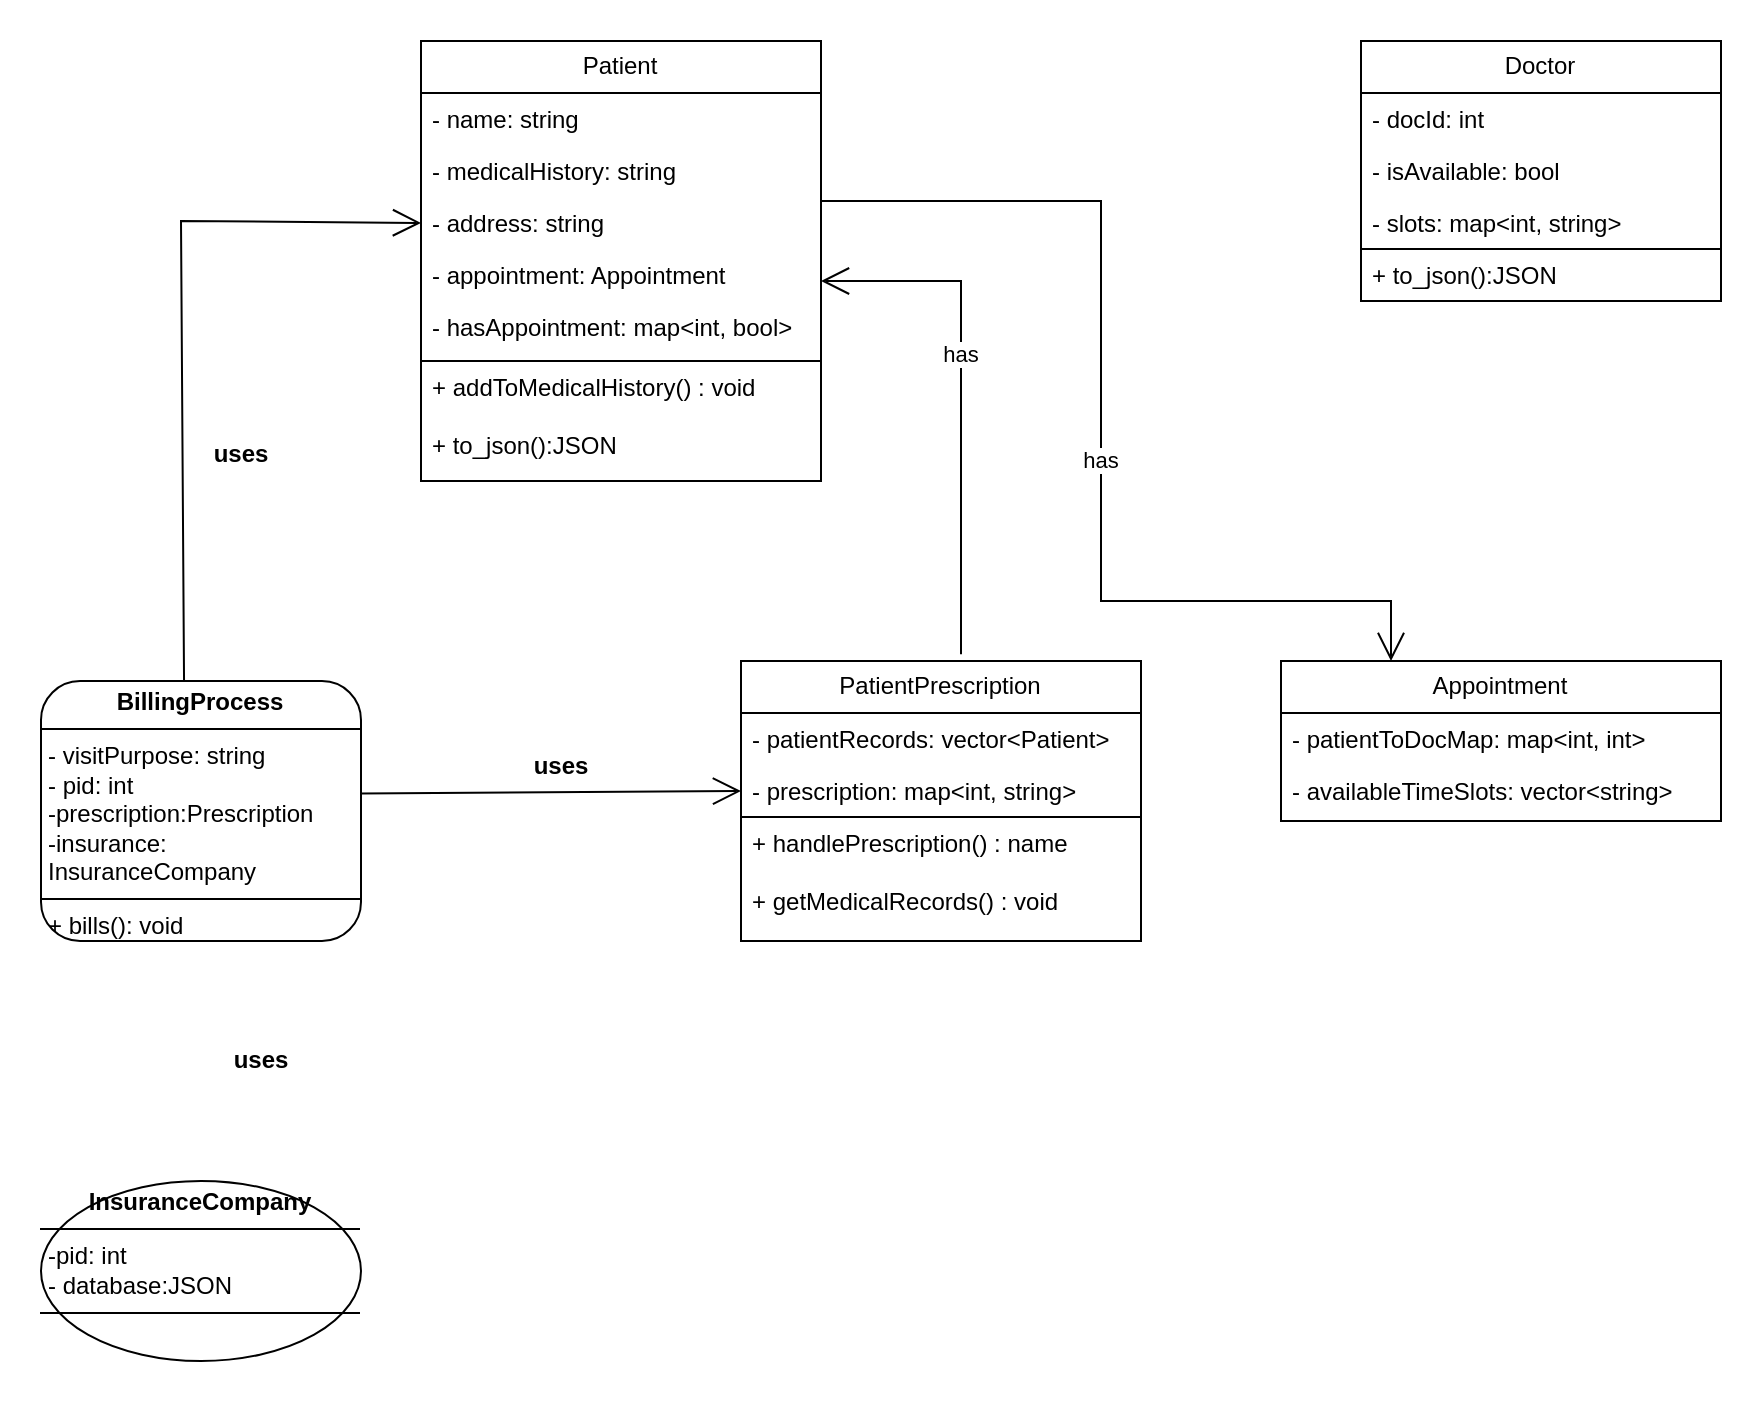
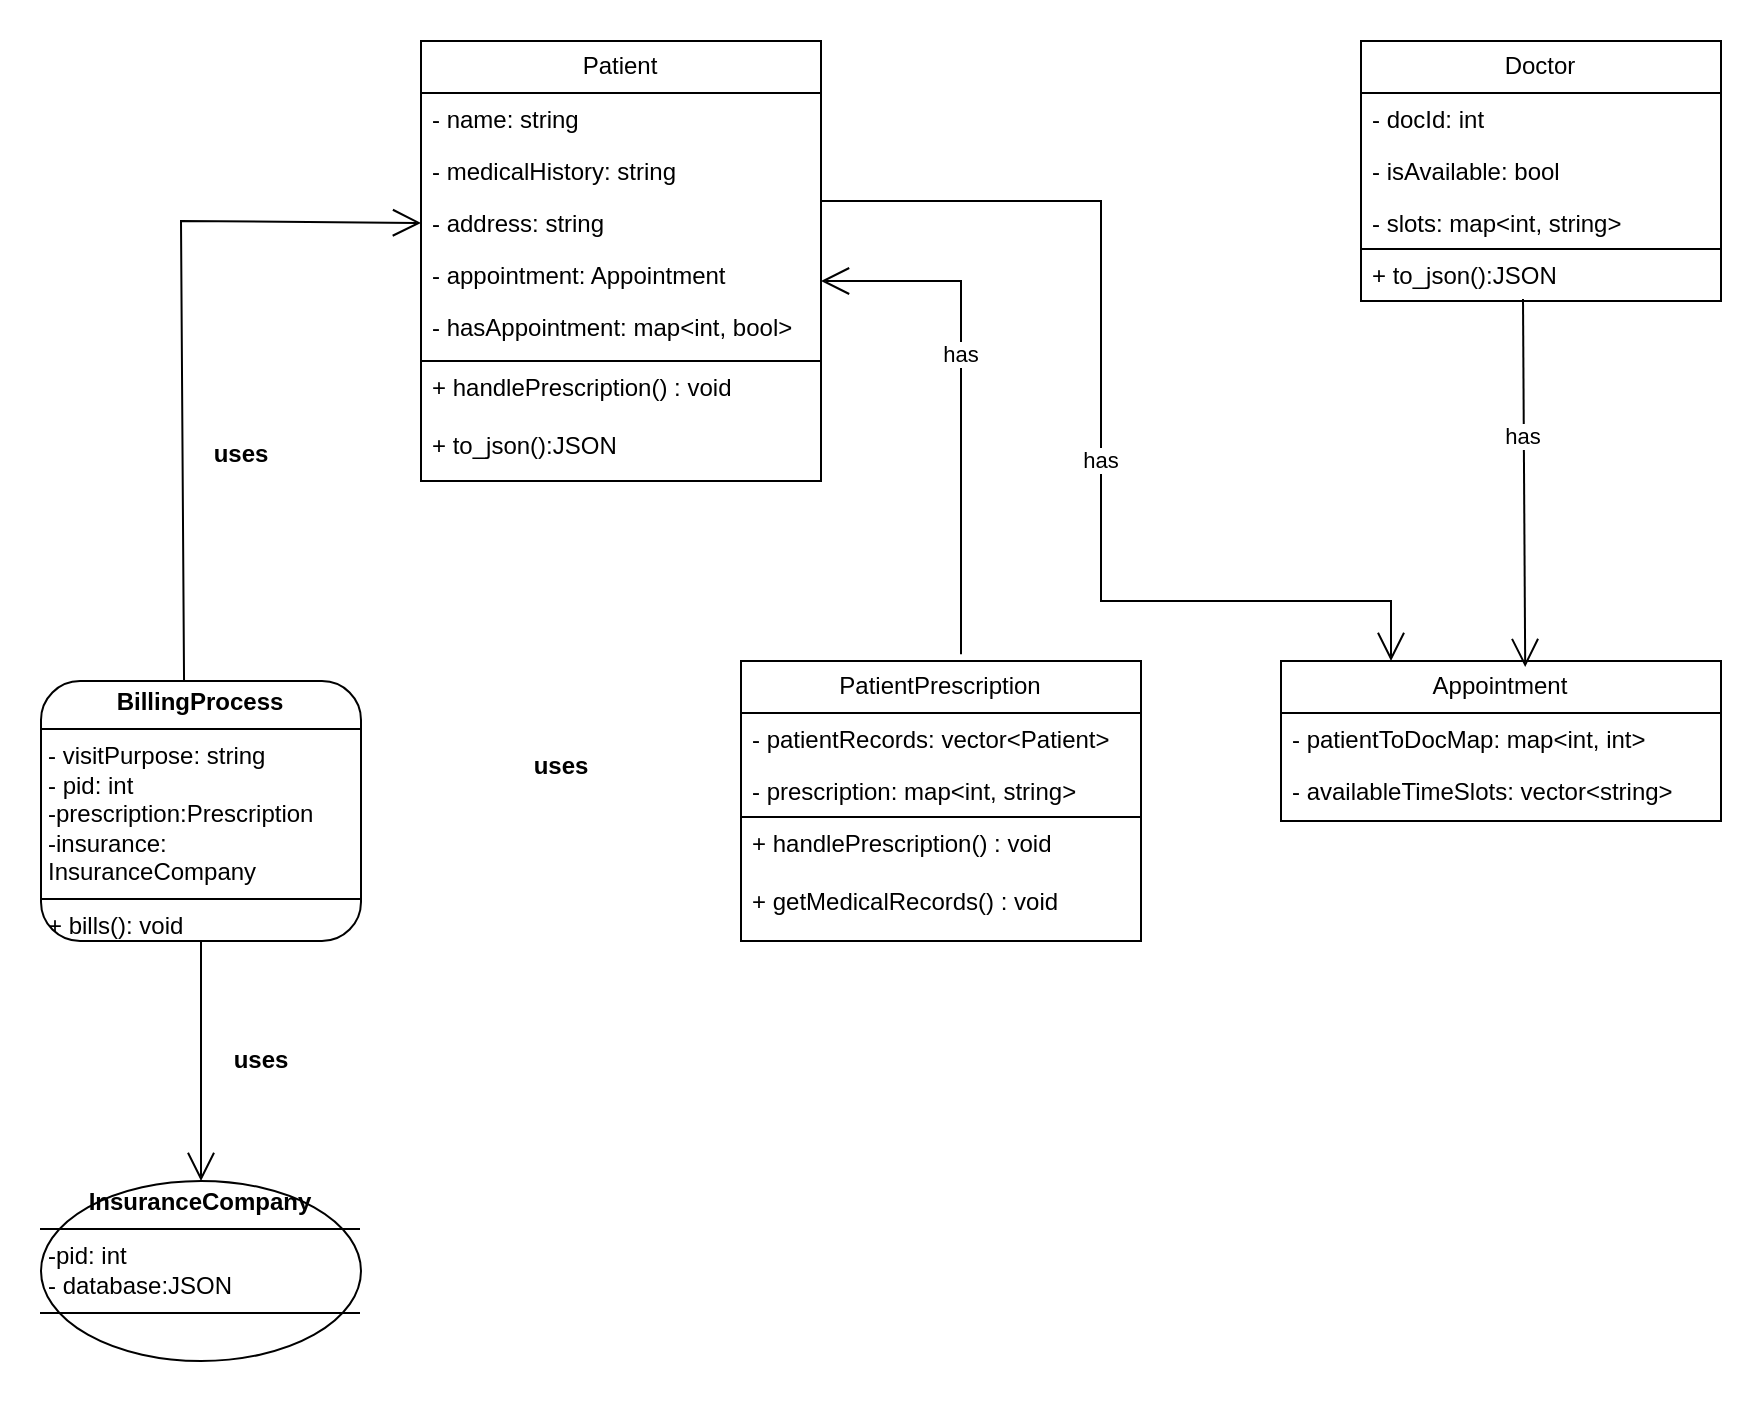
node "+ addToMedicalHistory() : void + to_json():JSON": label "+ addToMedicalHistory() : void + to_json():JSON" -> "+ handlePrescription() : void + to_json():JSON"
edge "+ to_json():JSON" -> "Appointment": added, label "has"
edge "BillingProcess - visitPurpose: string - pid: int -prescription:Prescription -insurance: InsuranceCompany + bills(): void +payment():void" -> "- prescription: map<int, string>": removed
node "+ handlePrescription() : name + getMedicalRecords() : void": label "+ handlePrescription() : name + getMedicalRecords() : void" -> "+ handlePrescription() : void + getMedicalRecords() : void"
edge "BillingProcess - visitPurpose: string - pid: int -prescription:Prescription -insurance: InsuranceCompany + bills(): void +payment():void" -> "InsuranceCompany -pid: int - database:JSON": added
